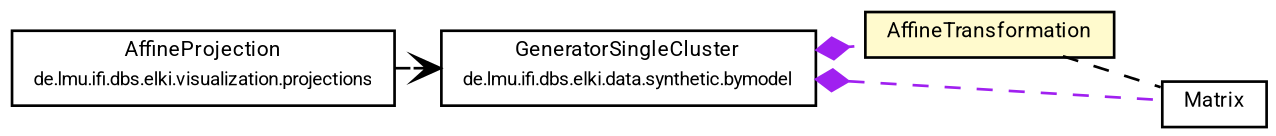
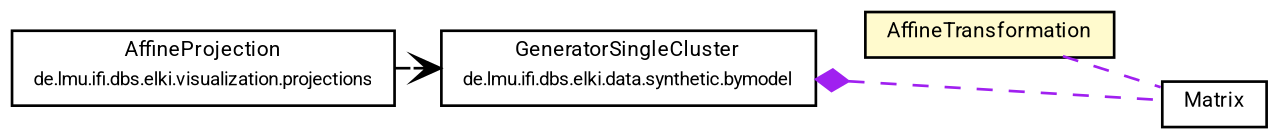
edge "AffineTransformation" -> "GeneratorSingleCluster": removed
edge "AffineTransformation" -- "Matrix": color black -> purple
